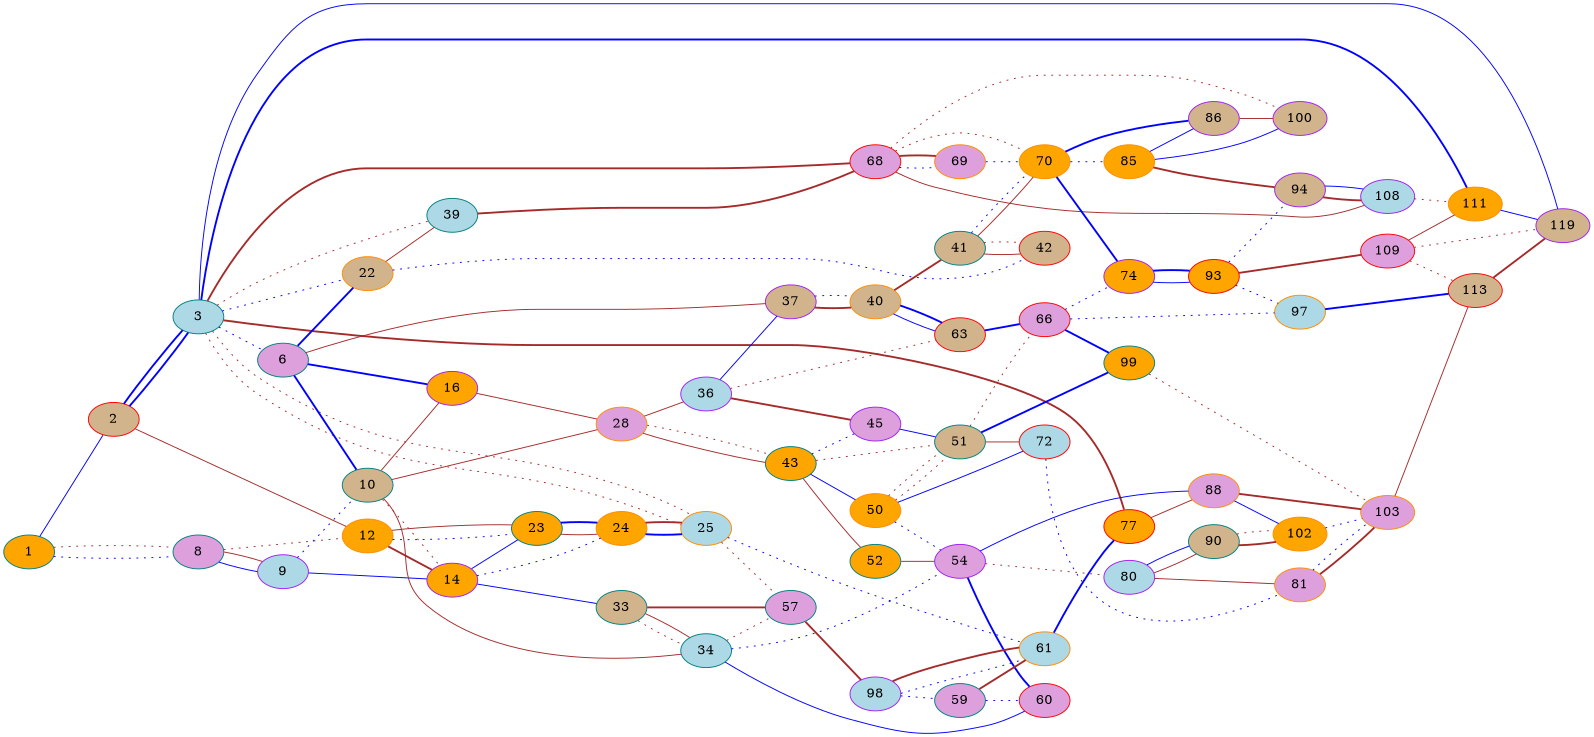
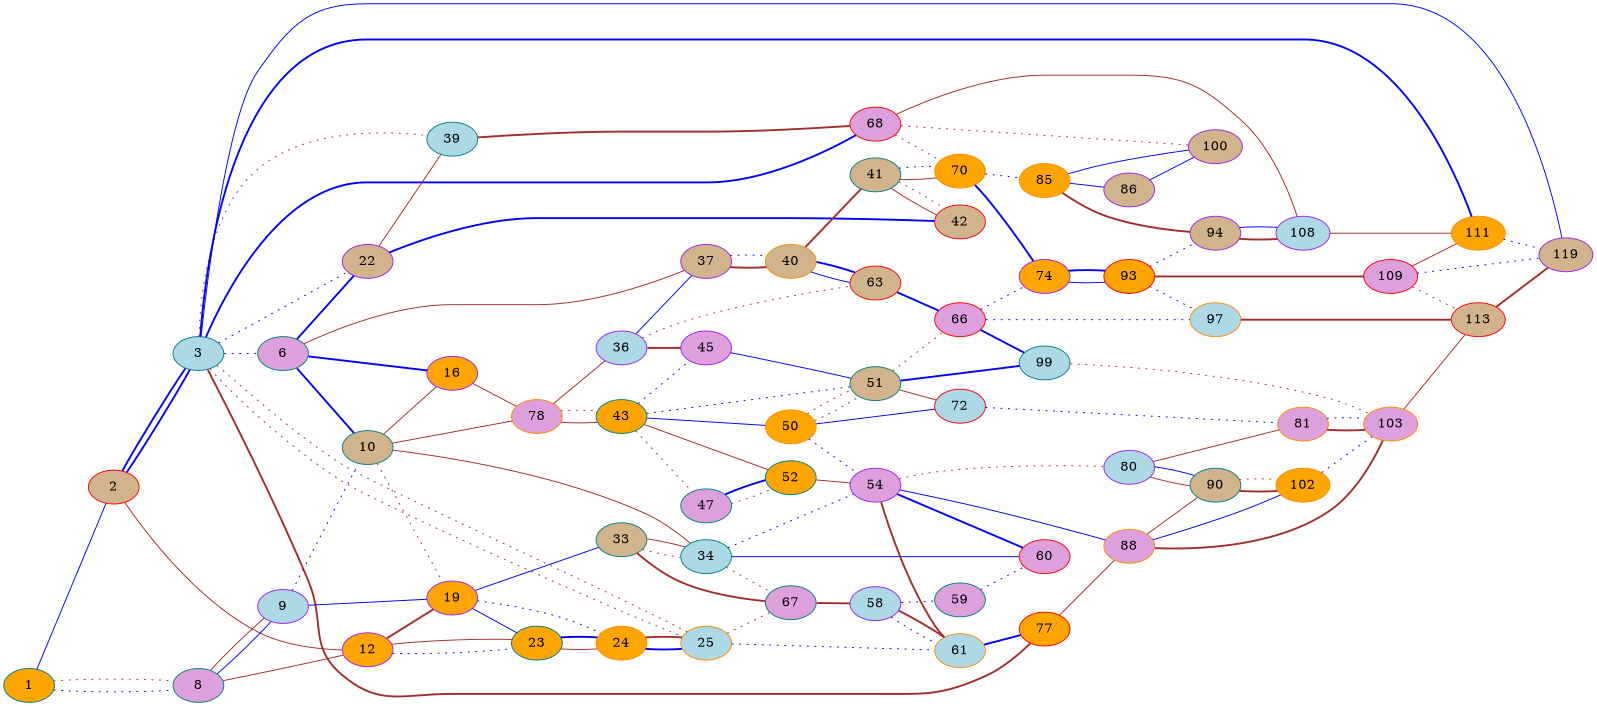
edge "86" -- "100": color brown -> blue
edge "86" -- "70": removed
node "69": removed
edge "68" -- "3": color brown -> blue
edge "108" -- "111": style dotted -> solid
edge "111" -- "119": style solid -> dotted
edge "119" -- "109": color brown -> blue
edge "42" -- "22": style dotted -> bold
node "22": color darkorange -> purple
edge "113" -- "97": color blue -> brown
node "99": fillcolor orange -> lightblue
node "28": label "28" -> "78"
edge "51" -- "43": color brown -> blue
node "47": added
edge "90" -- "88": added
node "12": color darkorange -> purple
edge "12" -- "8": style dotted -> solid
node "14": label "14" -> "19"
node "57": label "57" -> "67"
edge "61" -- "59": now "61" -- "54"
node "98": label "98" -> "58"
